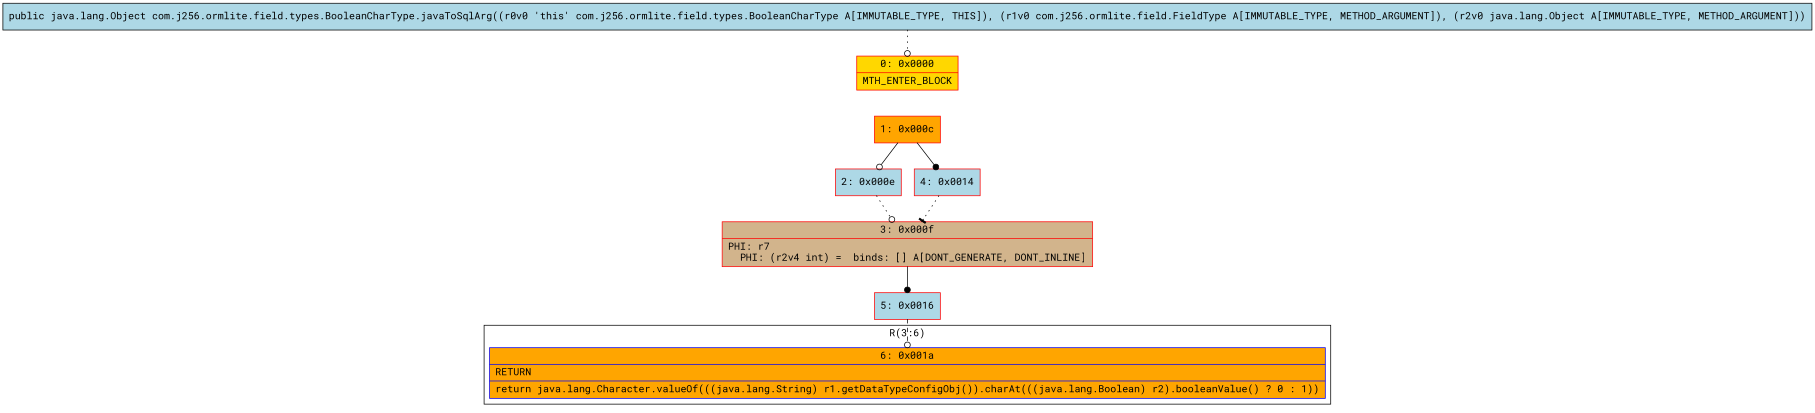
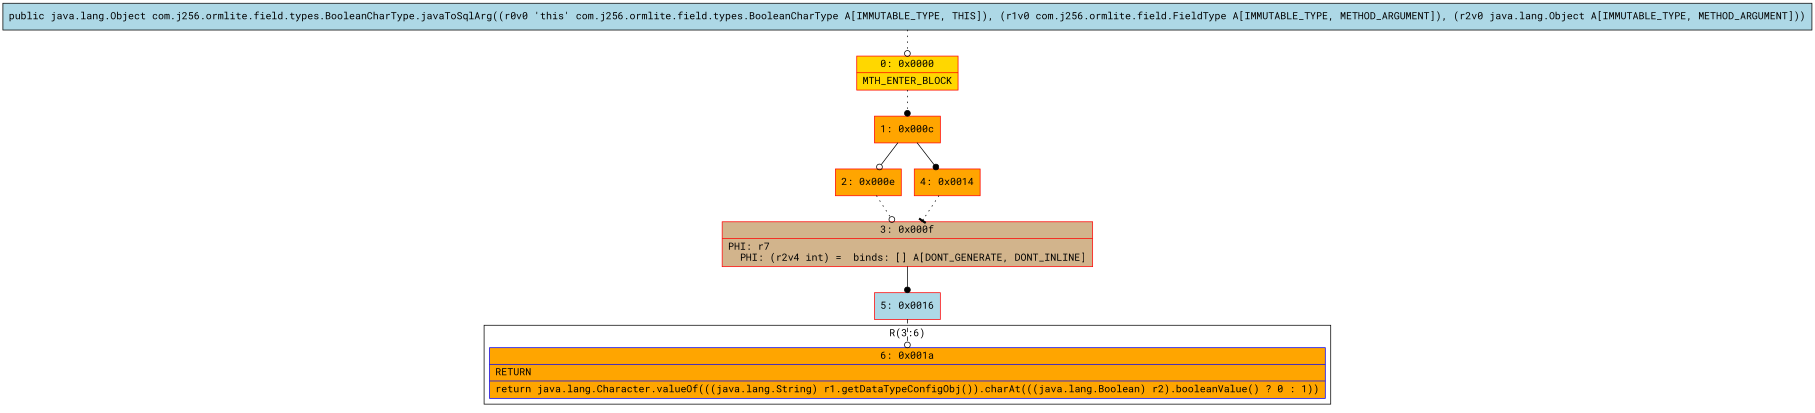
edge "0: 0x0000" -> "1: 0x000c": added
node "2: 0x000e": fillcolor lightblue -> orange
node "4: 0x0014": fillcolor lightblue -> orange
